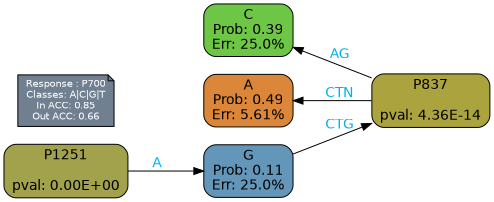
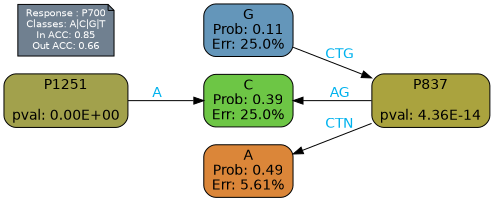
edge "P1251 pval: 0.00E+00" -> "G Prob: 0.11 Err: 25.0%": now "P1251 pval: 0.00E+00" -> "C Prob: 0.39 Err: 25.0%"
